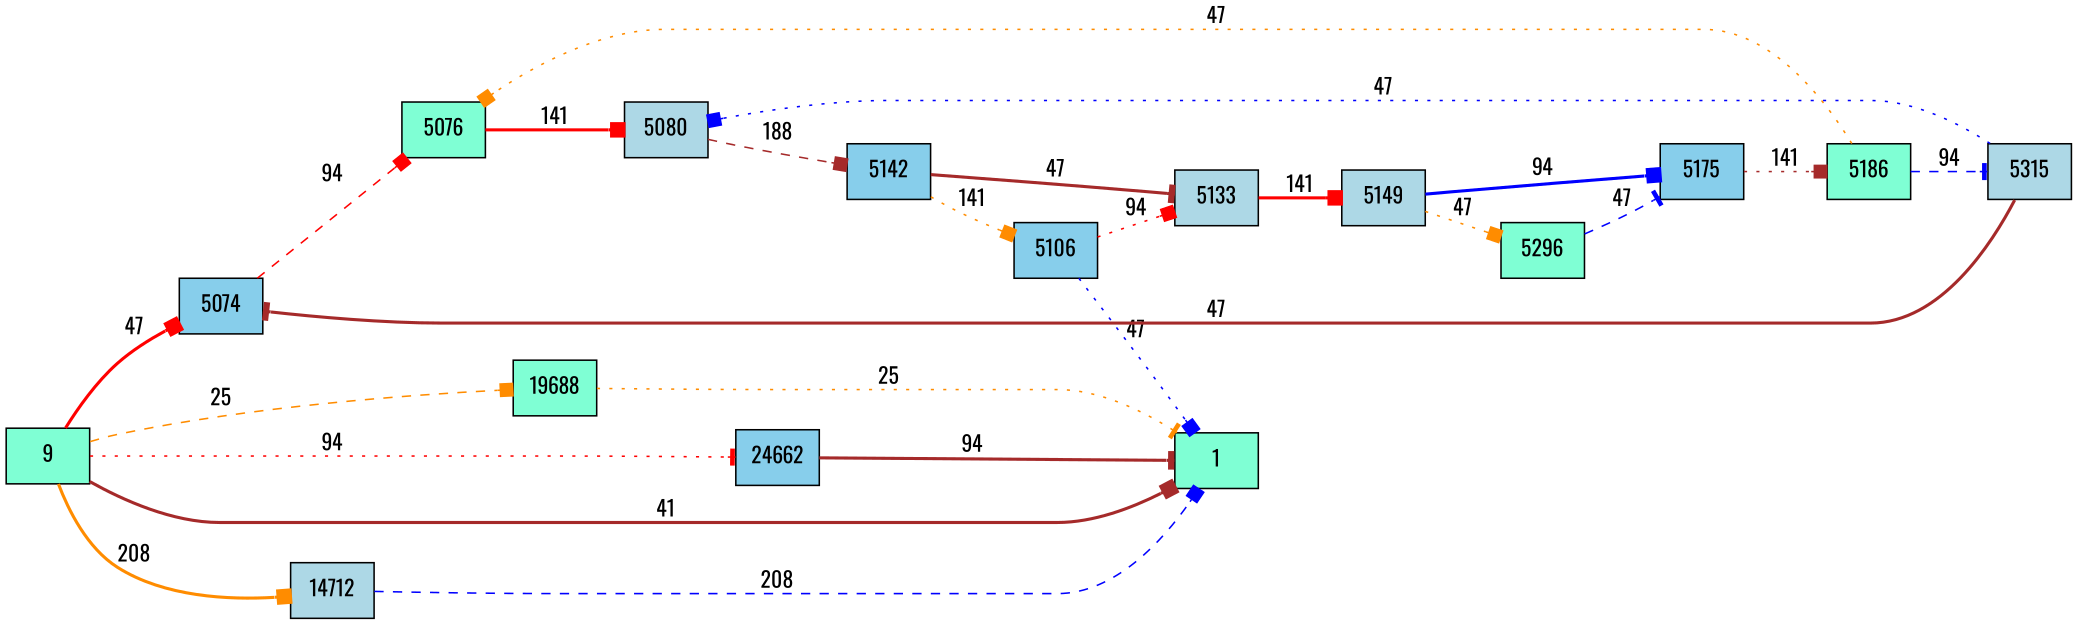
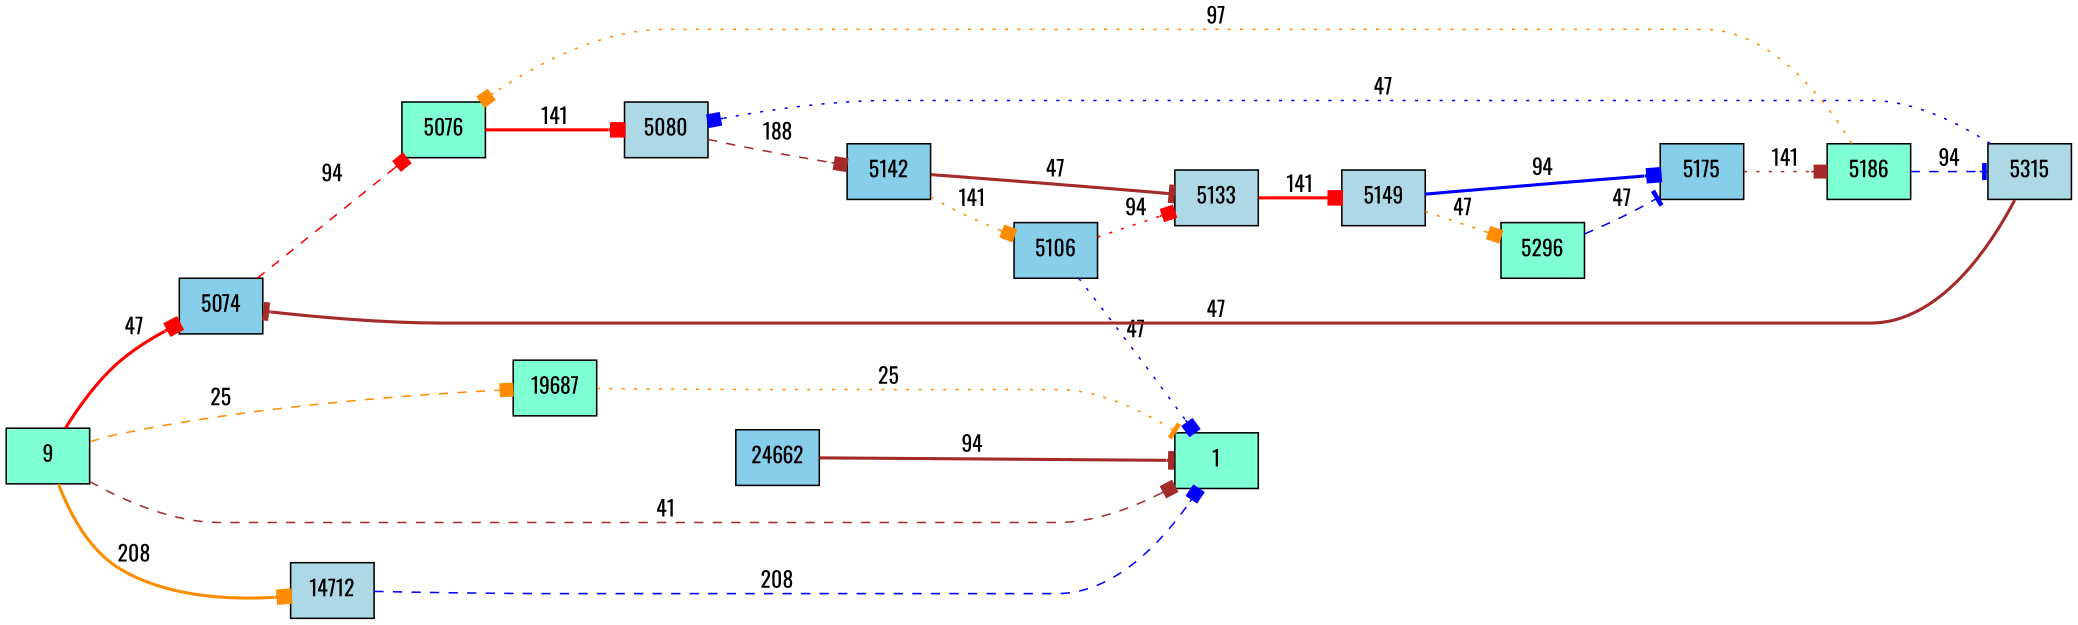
edge "5186" -> "5076": label "47" -> "97"
node "19688": label "19688" -> "19687"
edge "9" -> "24662": removed, label "94"
edge "9" -> "1": style bold -> dashed
